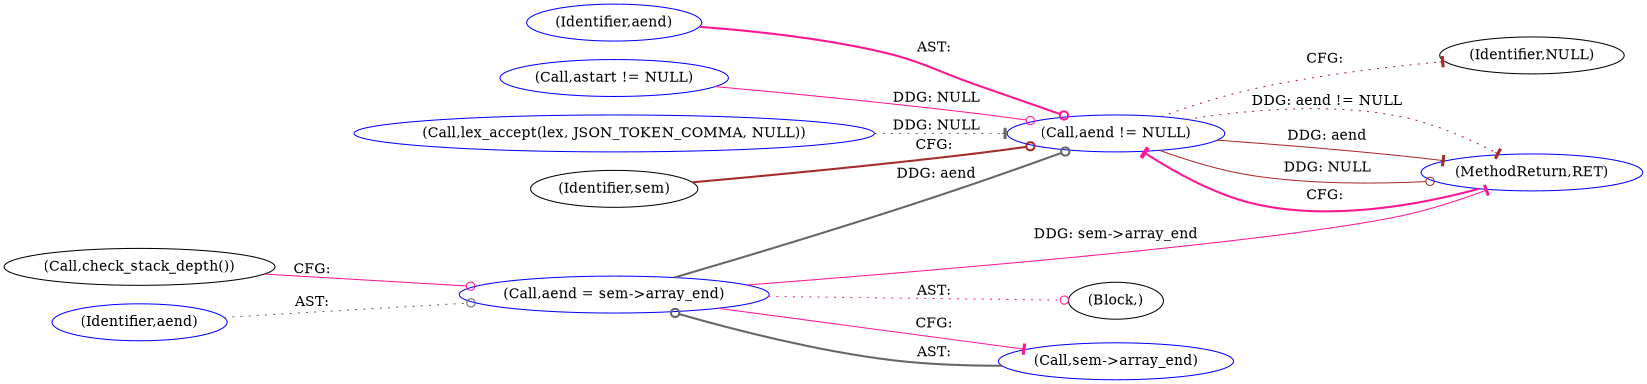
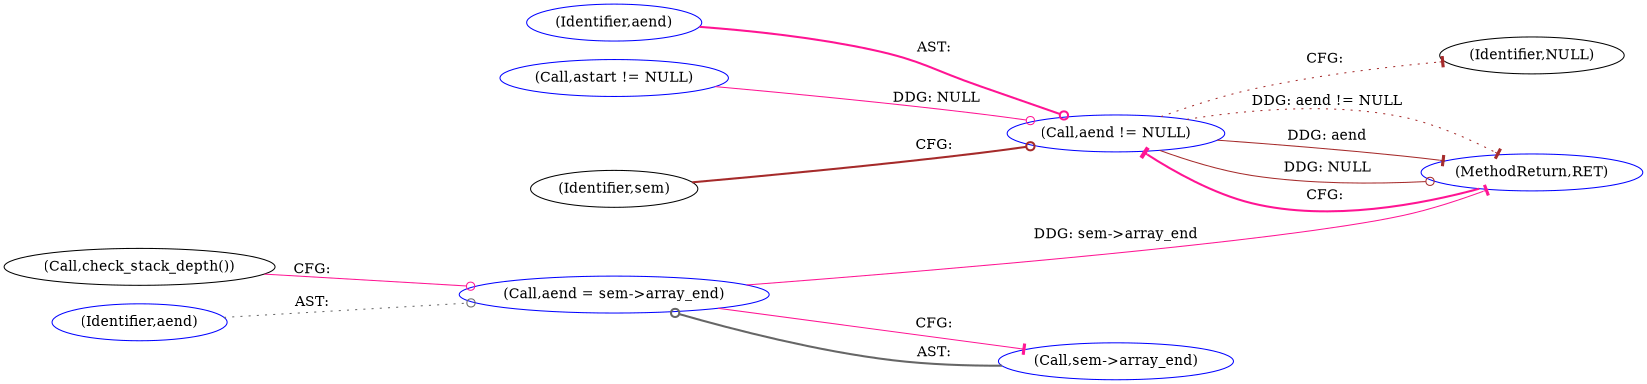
node "(Call,lex_accept(lex, JSON_TOKEN_COMMA, NULL))": removed
edge "(Call,aend = sem->array_end)" -> "(Call,aend != NULL)": removed, label "DDG: aend"
node "(Block,)": removed
